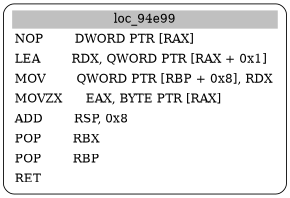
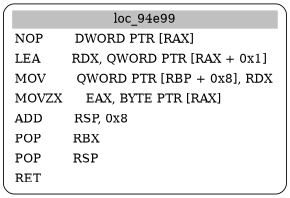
node "loc_94e99": text "POP        RBP" -> "POP        RSP"
